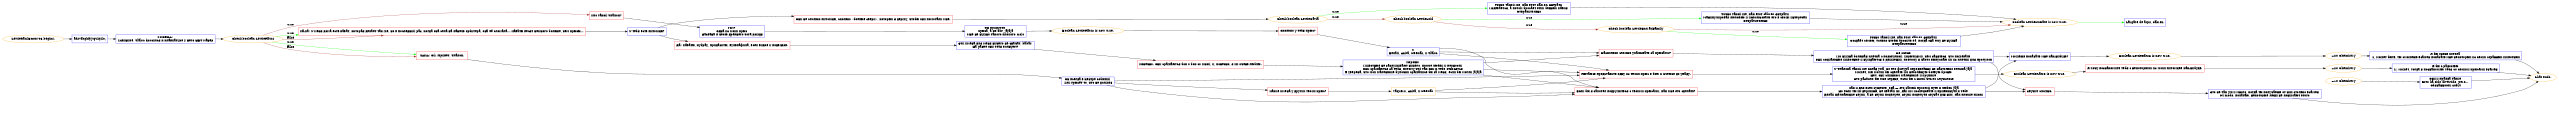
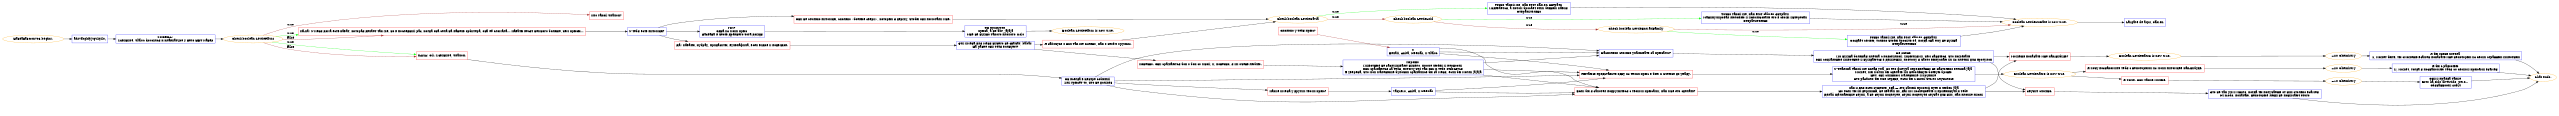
edge "Boolean LettieNoDate is now true." -> "Lárgate de aquí, cabrón": color green -> black
edge "Кто такой Тлалок?" -> "Мм? Одна из моих крыс Названа в честь древнего бога дождя": now "У тебя есть питомцы?" -> "Мм? Одна из моих крыс Названа в честь древнего бога дождя"
edge "Boolean LettieRats2 is now true." -> "Сколько у тебя крыс?": removed
node "LettieRank3Convo6 begins.": label "LettieRank3Convo6 begins." -> "Названа3Convo6 begins."
edge "Сколько у тебя крыс?" -> "4 Делай, Anita, Neenah, и Tláloc": color black -> brown
node "Я забочусь о них так же сильно, как о своём оружии.": added
edge "Он всегда в центре событий Или грызёт то, что не должен" -> "Насколько сложно ухаживать за крысами?": added
node "Насколько сложно ухаживать за крысами?": color red -> blue
node "ХАХА! Ой. Привет, Тлалок.": label "ХАХА! Ой. Привет, Тлалок." -> "ХАХА! Ой. Извините, Тлалок."
node "Можешь показать мне как-нибудь?": color blue -> red
node "Я тоже. Они такие милые.": added
node "Vaquero, Anita, и Neenah": color orange -> blue
